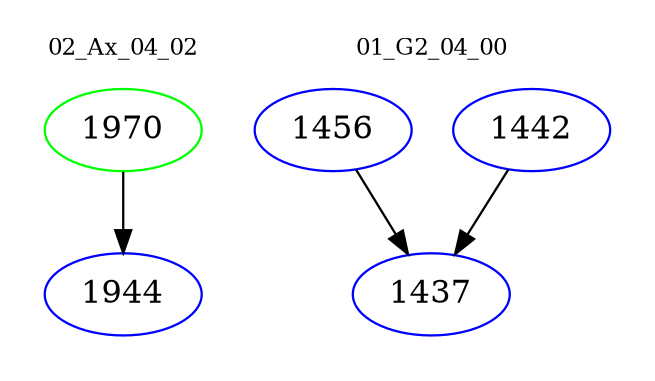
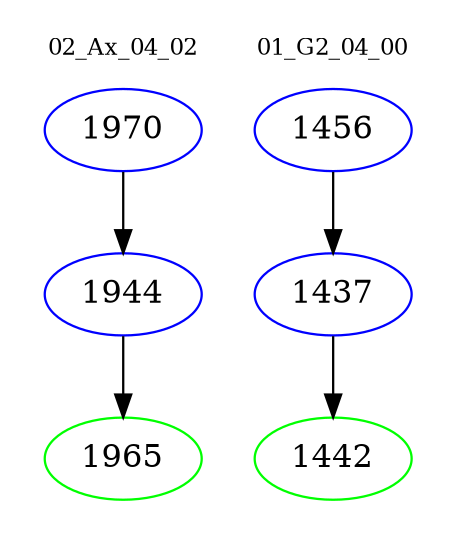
node "1970": color green -> blue
node "1442": color blue -> green
edge "1442" -> "1437": reversed
node "1965": added
